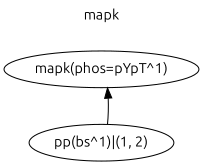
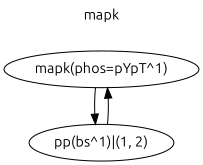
edge "mapk(phos=pYpT^1)" -> "pp(bs^1)|(1, 2)": added
